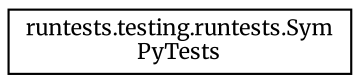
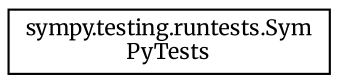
node "runtests.testing.runtests.Sym PyTests": label "runtests.testing.runtests.Sym PyTests" -> "sympy.testing.runtests.Sym PyTests"
